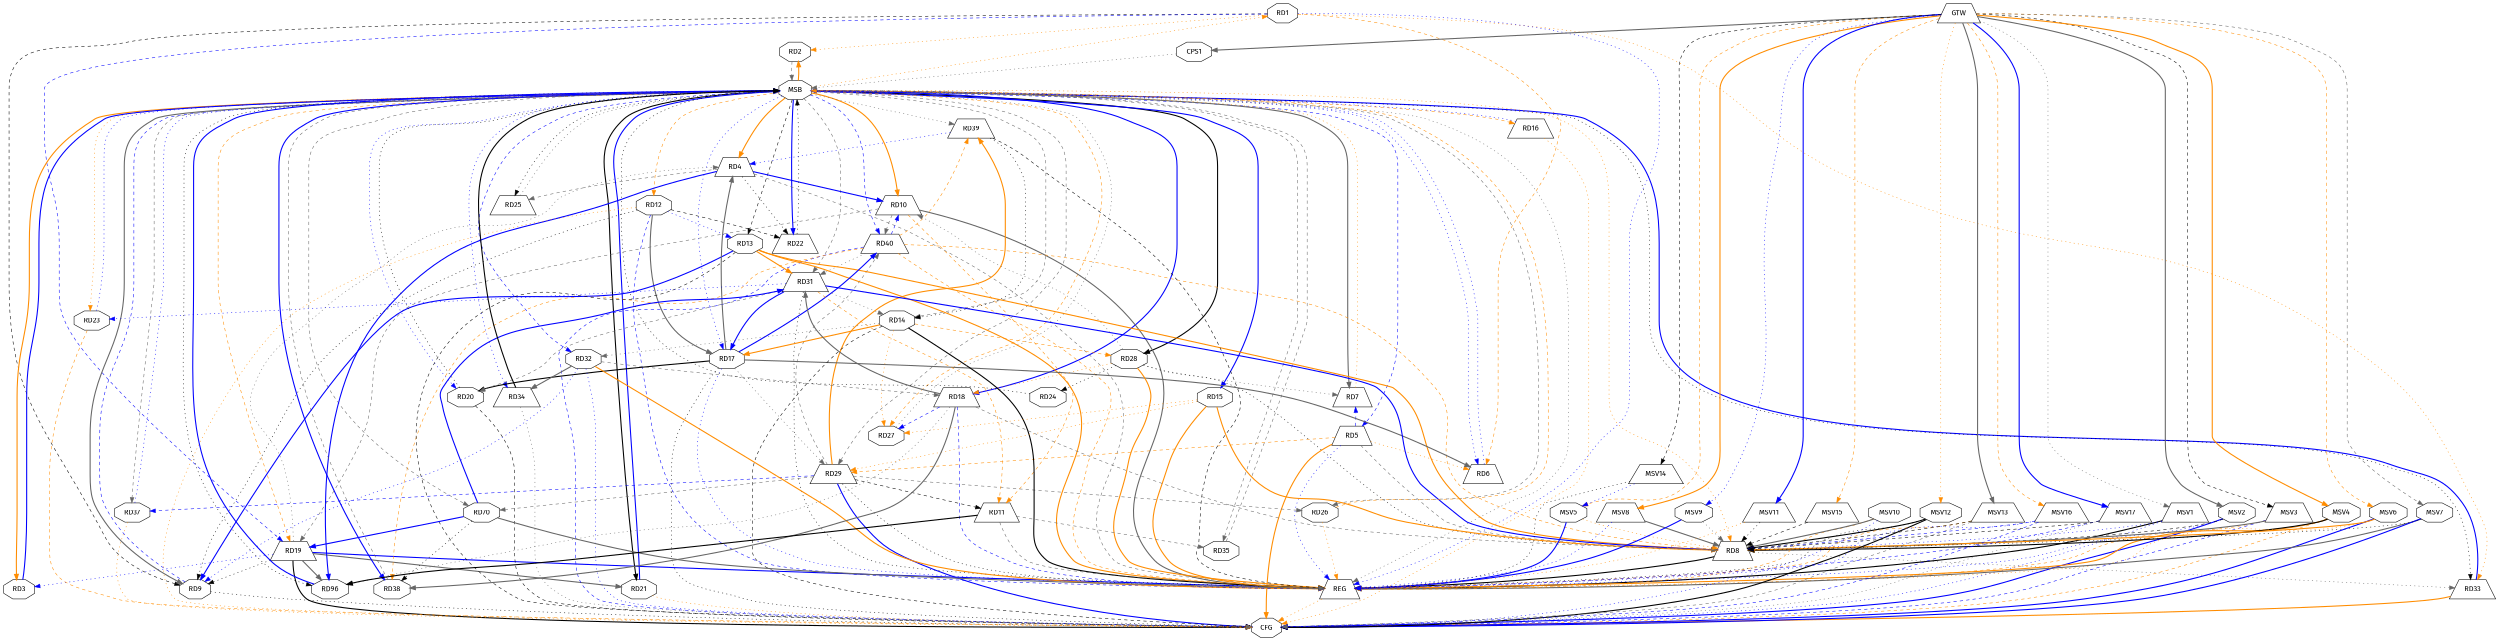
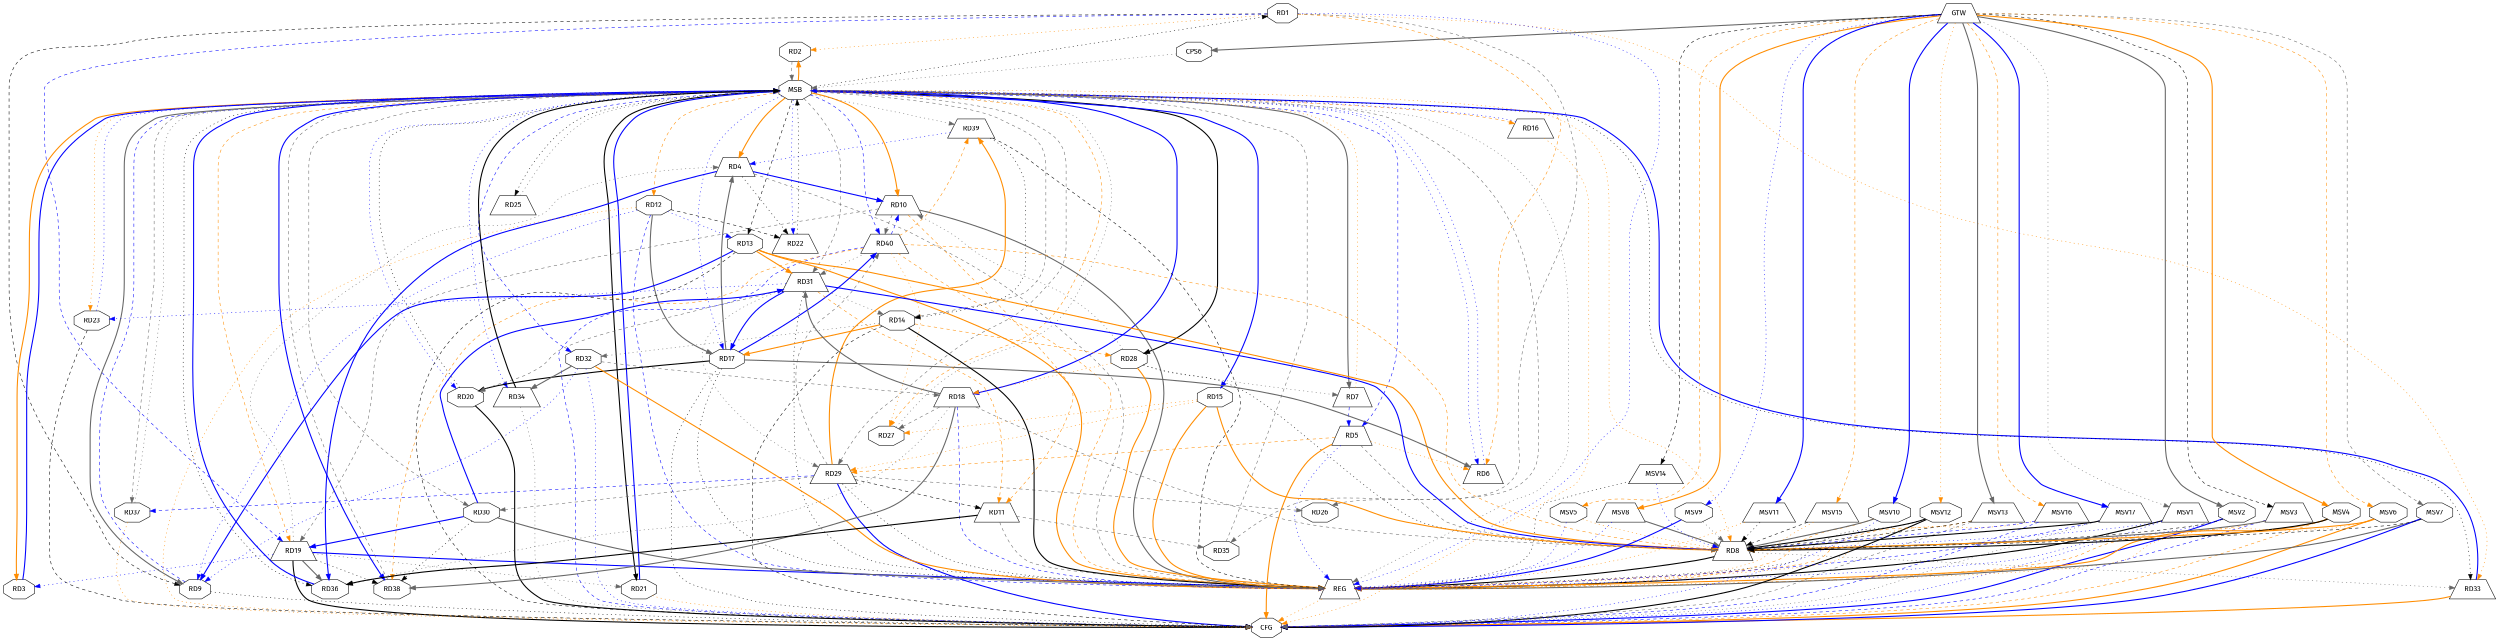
edge "MSB" -> "RD1": color darkorange -> black
node "CPS1": label "CPS1" -> "CPS6"
edge "RD26" -> "MSB": removed
edge "MSB" -> "RD35": now "RD1" -> "RD35"
edge "RD37" -> "MSB": color blue -> gray40
edge "MSB" -> "RD22": style bold -> dotted
edge "RD4" -> "RD25": removed
edge "GTW" -> "MSV10": added
edge "RD12" -> "RD9": color black -> blue
edge "RD14" -> "RD27": now "RD40" -> "RD27"
node "RD24": removed
edge "RD17" -> "RD29": now "RD31" -> "RD29"
edge "RD18" -> "RD27": color blue -> gray40
edge "RD5" -> "RD7": reversed
edge "MSV14" -> "MSV5": now "MSV14" -> "RD8"
node "RD70": label "RD70" -> "RD30"
edge "MSV17" -> "RD8": style dashed -> bold
edge "MSV7" -> "RD8": style dotted -> dashed
edge "RD26" -> "REG": now "MSV15" -> "REG"
edge "RD19" -> "RD9": now "RD19" -> "RD38"
edge "RD17" -> "REG": color blue -> black
edge "RD19" -> "RD21": style bold -> dotted
edge "MSV16" -> "REG": color blue -> darkorange
edge "MSV5" -> "REG": style bold -> dotted
node "RD96": label "RD96" -> "RD36"
edge "RD20" -> "CFG": style dashed -> bold
edge "MSV6" -> "CFG": color blue -> darkorange
edge "RD23" -> "CFG": color darkorange -> black
